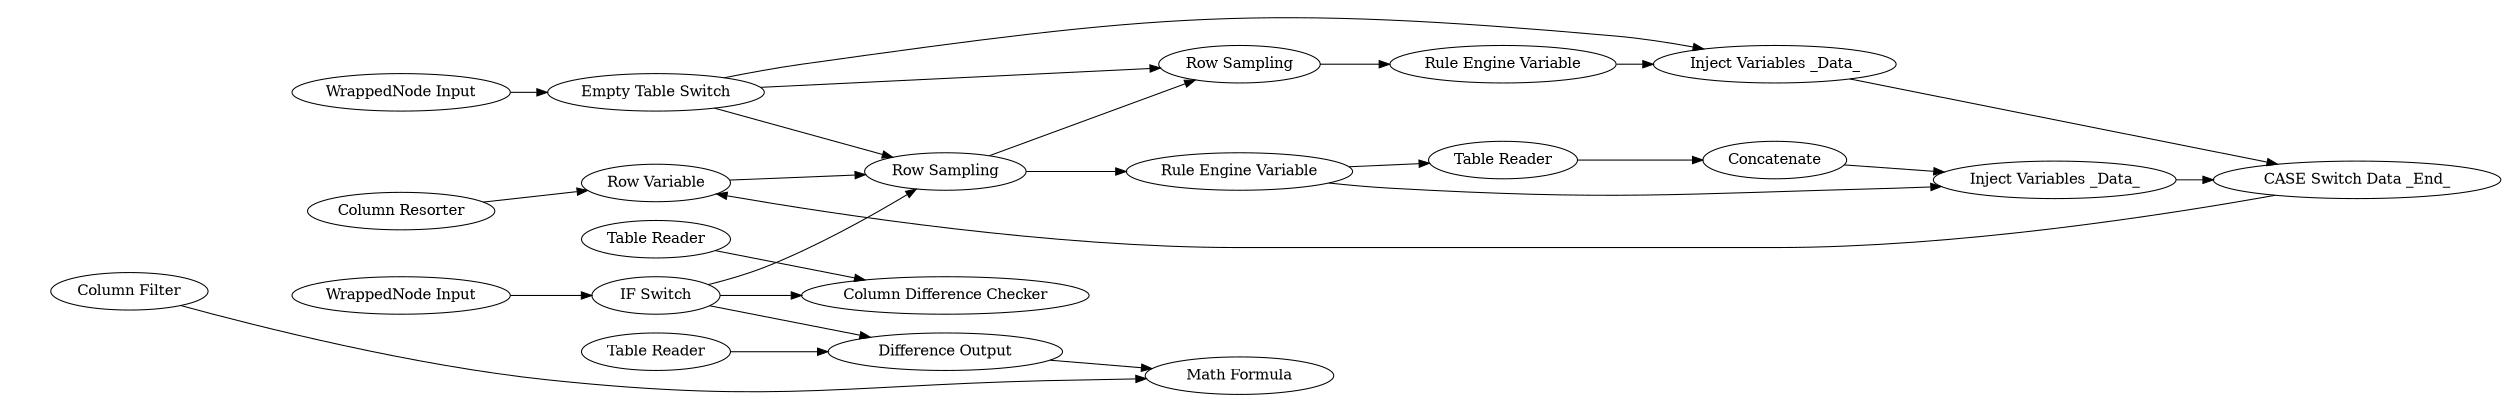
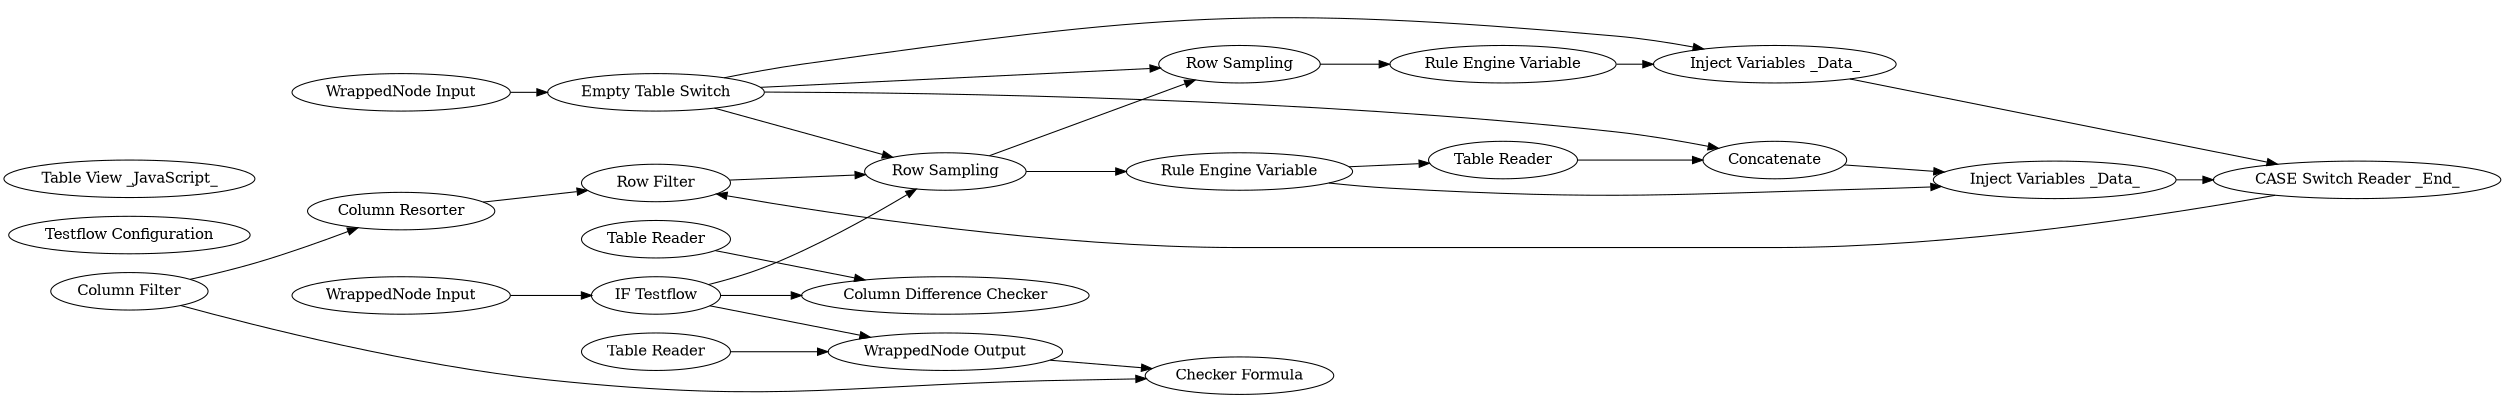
edge "Empty Table Switch" -> "Concatenate": added
node "Table View _JavaScript_": added
node "CASE Switch Data _End_": label "CASE Switch Data _End_" -> "CASE Switch Reader _End_"
node "Row Variable": label "Row Variable" -> "Row Filter"
node "Testflow Configuration": added
edge "Column Filter" -> "Column Resorter": added
node "IF Switch": label "IF Switch" -> "IF Testflow"
node "Difference Output": label "Difference Output" -> "WrappedNode Output"
node "Math Formula": label "Math Formula" -> "Checker Formula"
